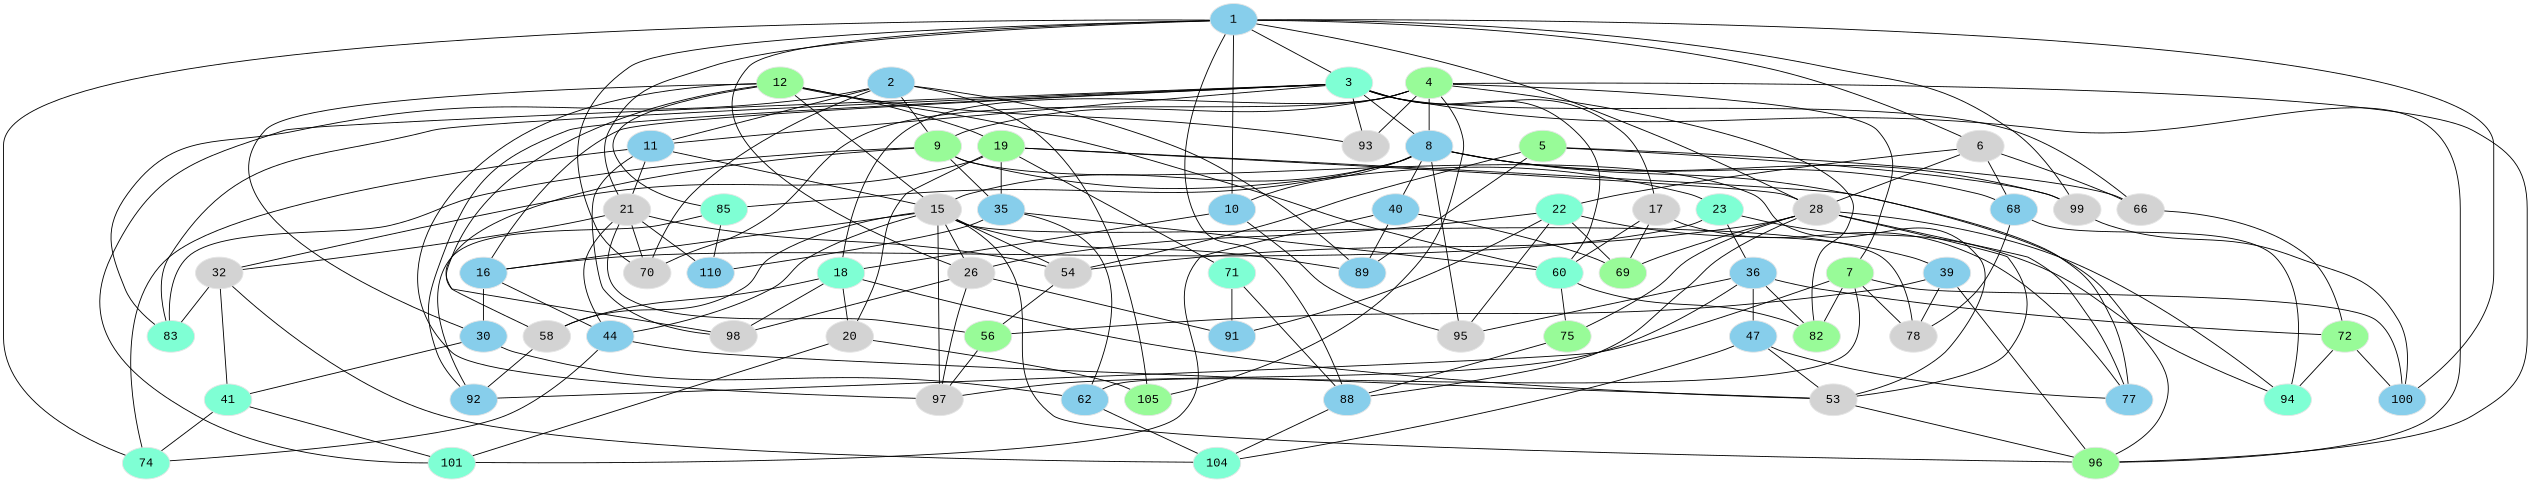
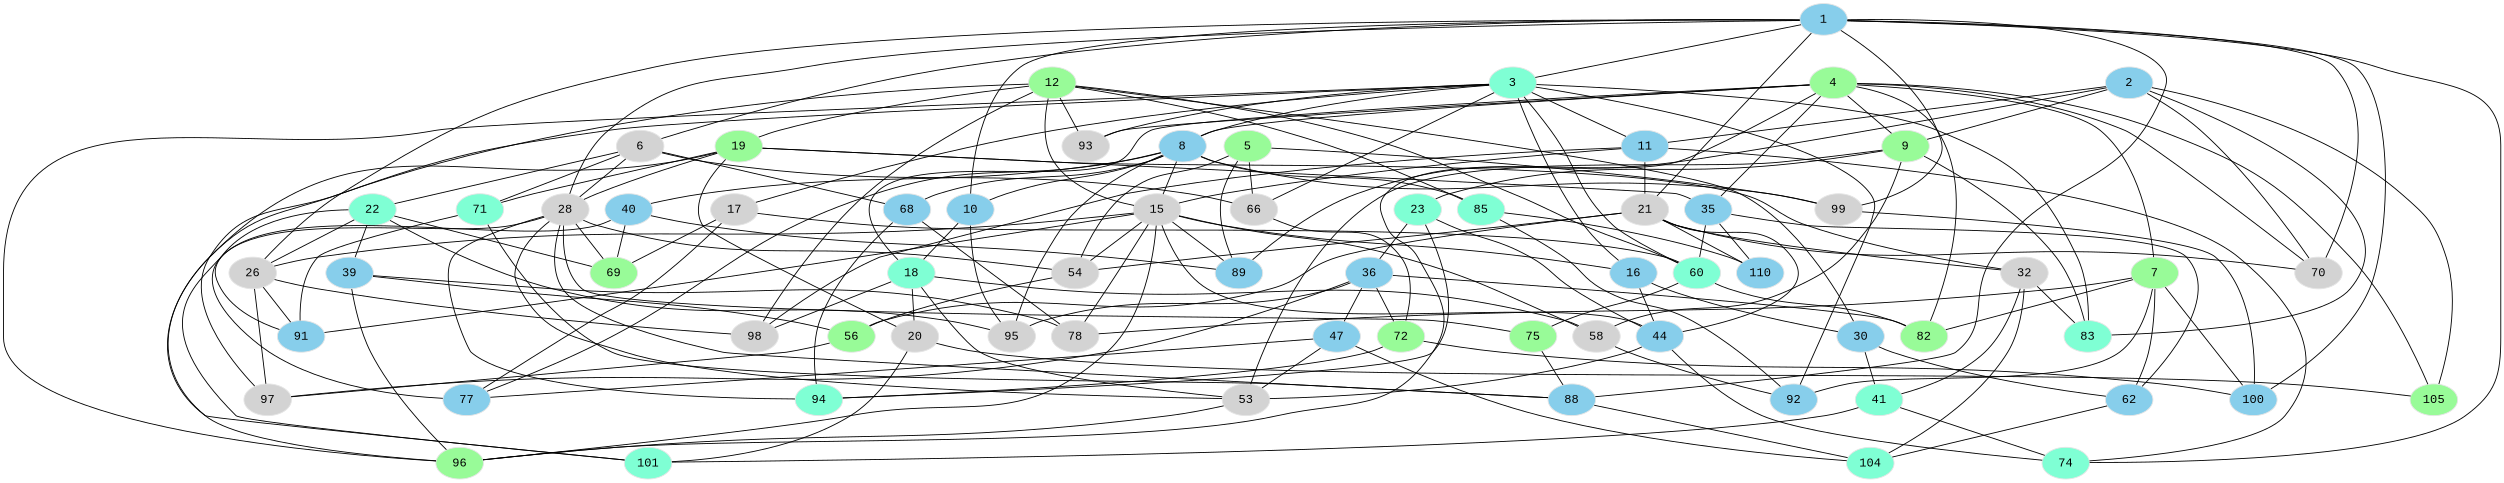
edge "6" -- "71": added
edge "9" -- "35": now "4" -- "35"
edge "23" -- "16": now "23" -- "44"
edge "15" -- "97": now "15" -- "91"
